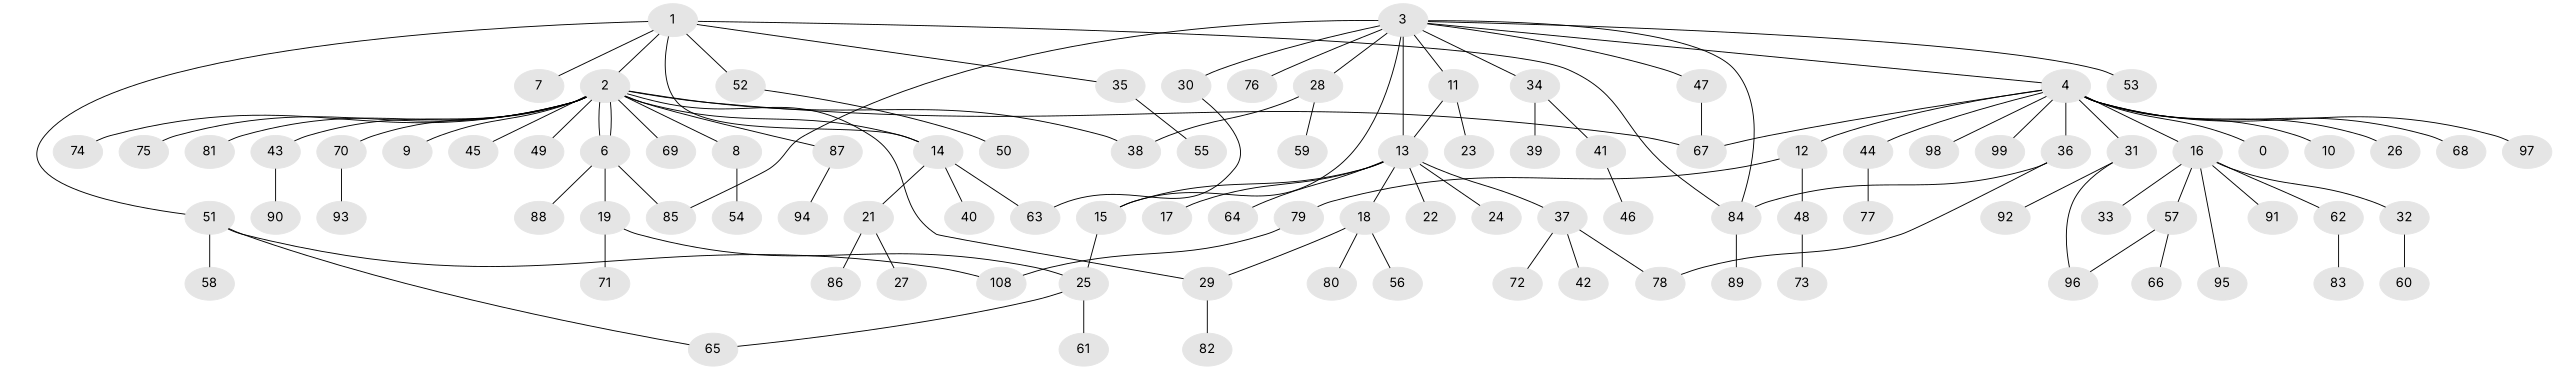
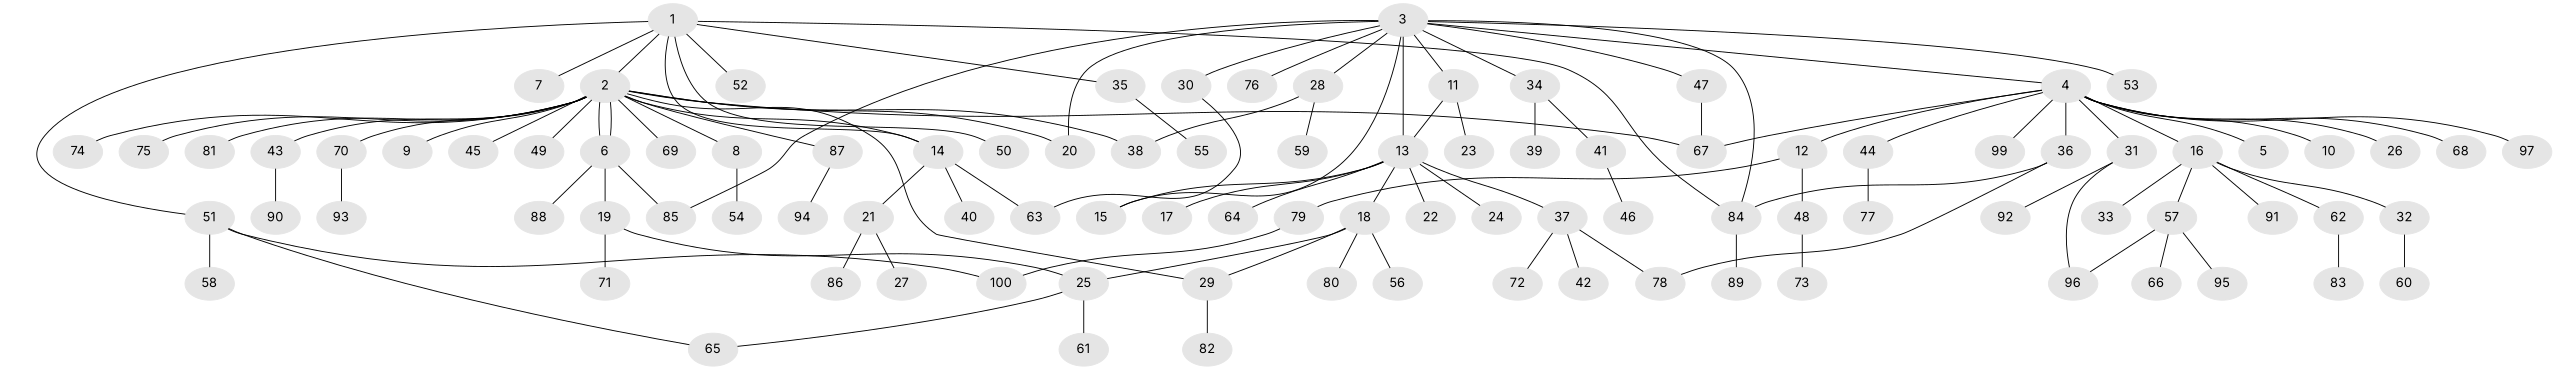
edge "52" -- "50": now "1" -- "50"
node "20": added
node "98": removed
node "0": label "0" -> "5"
edge "16" -- "95": now "57" -- "95"
edge "15" -- "25": now "18" -- "25"
node "108": label "108" -> "100"
